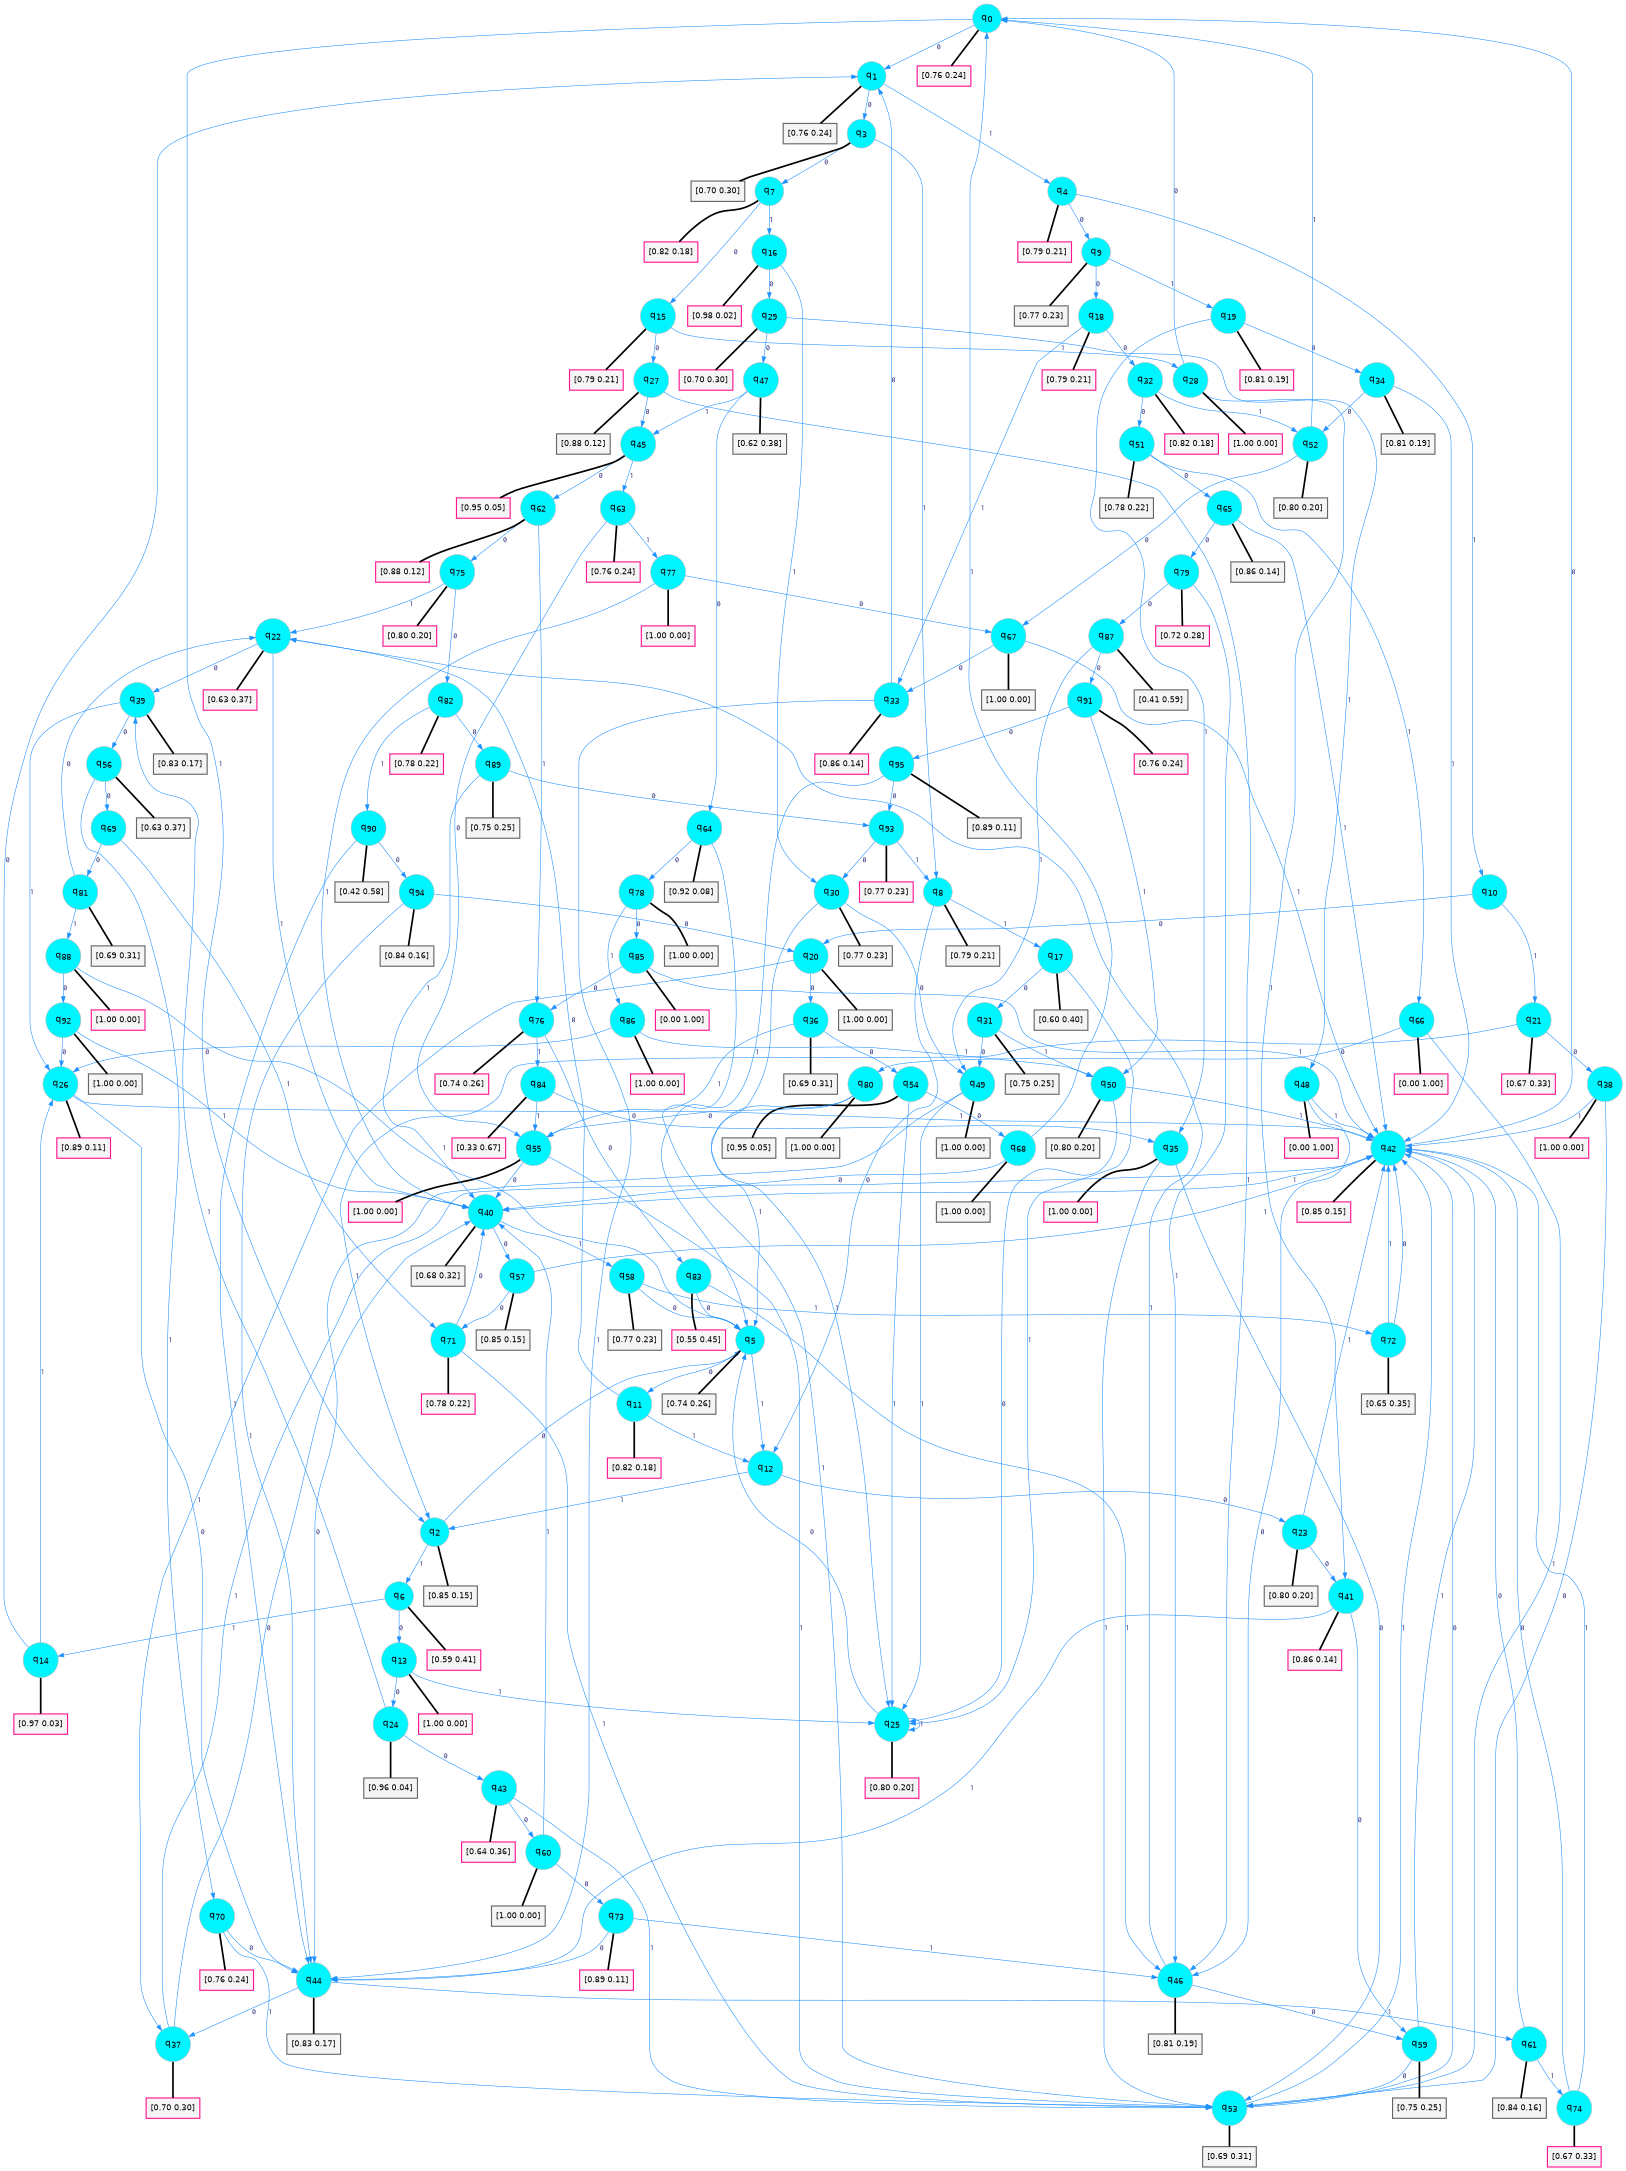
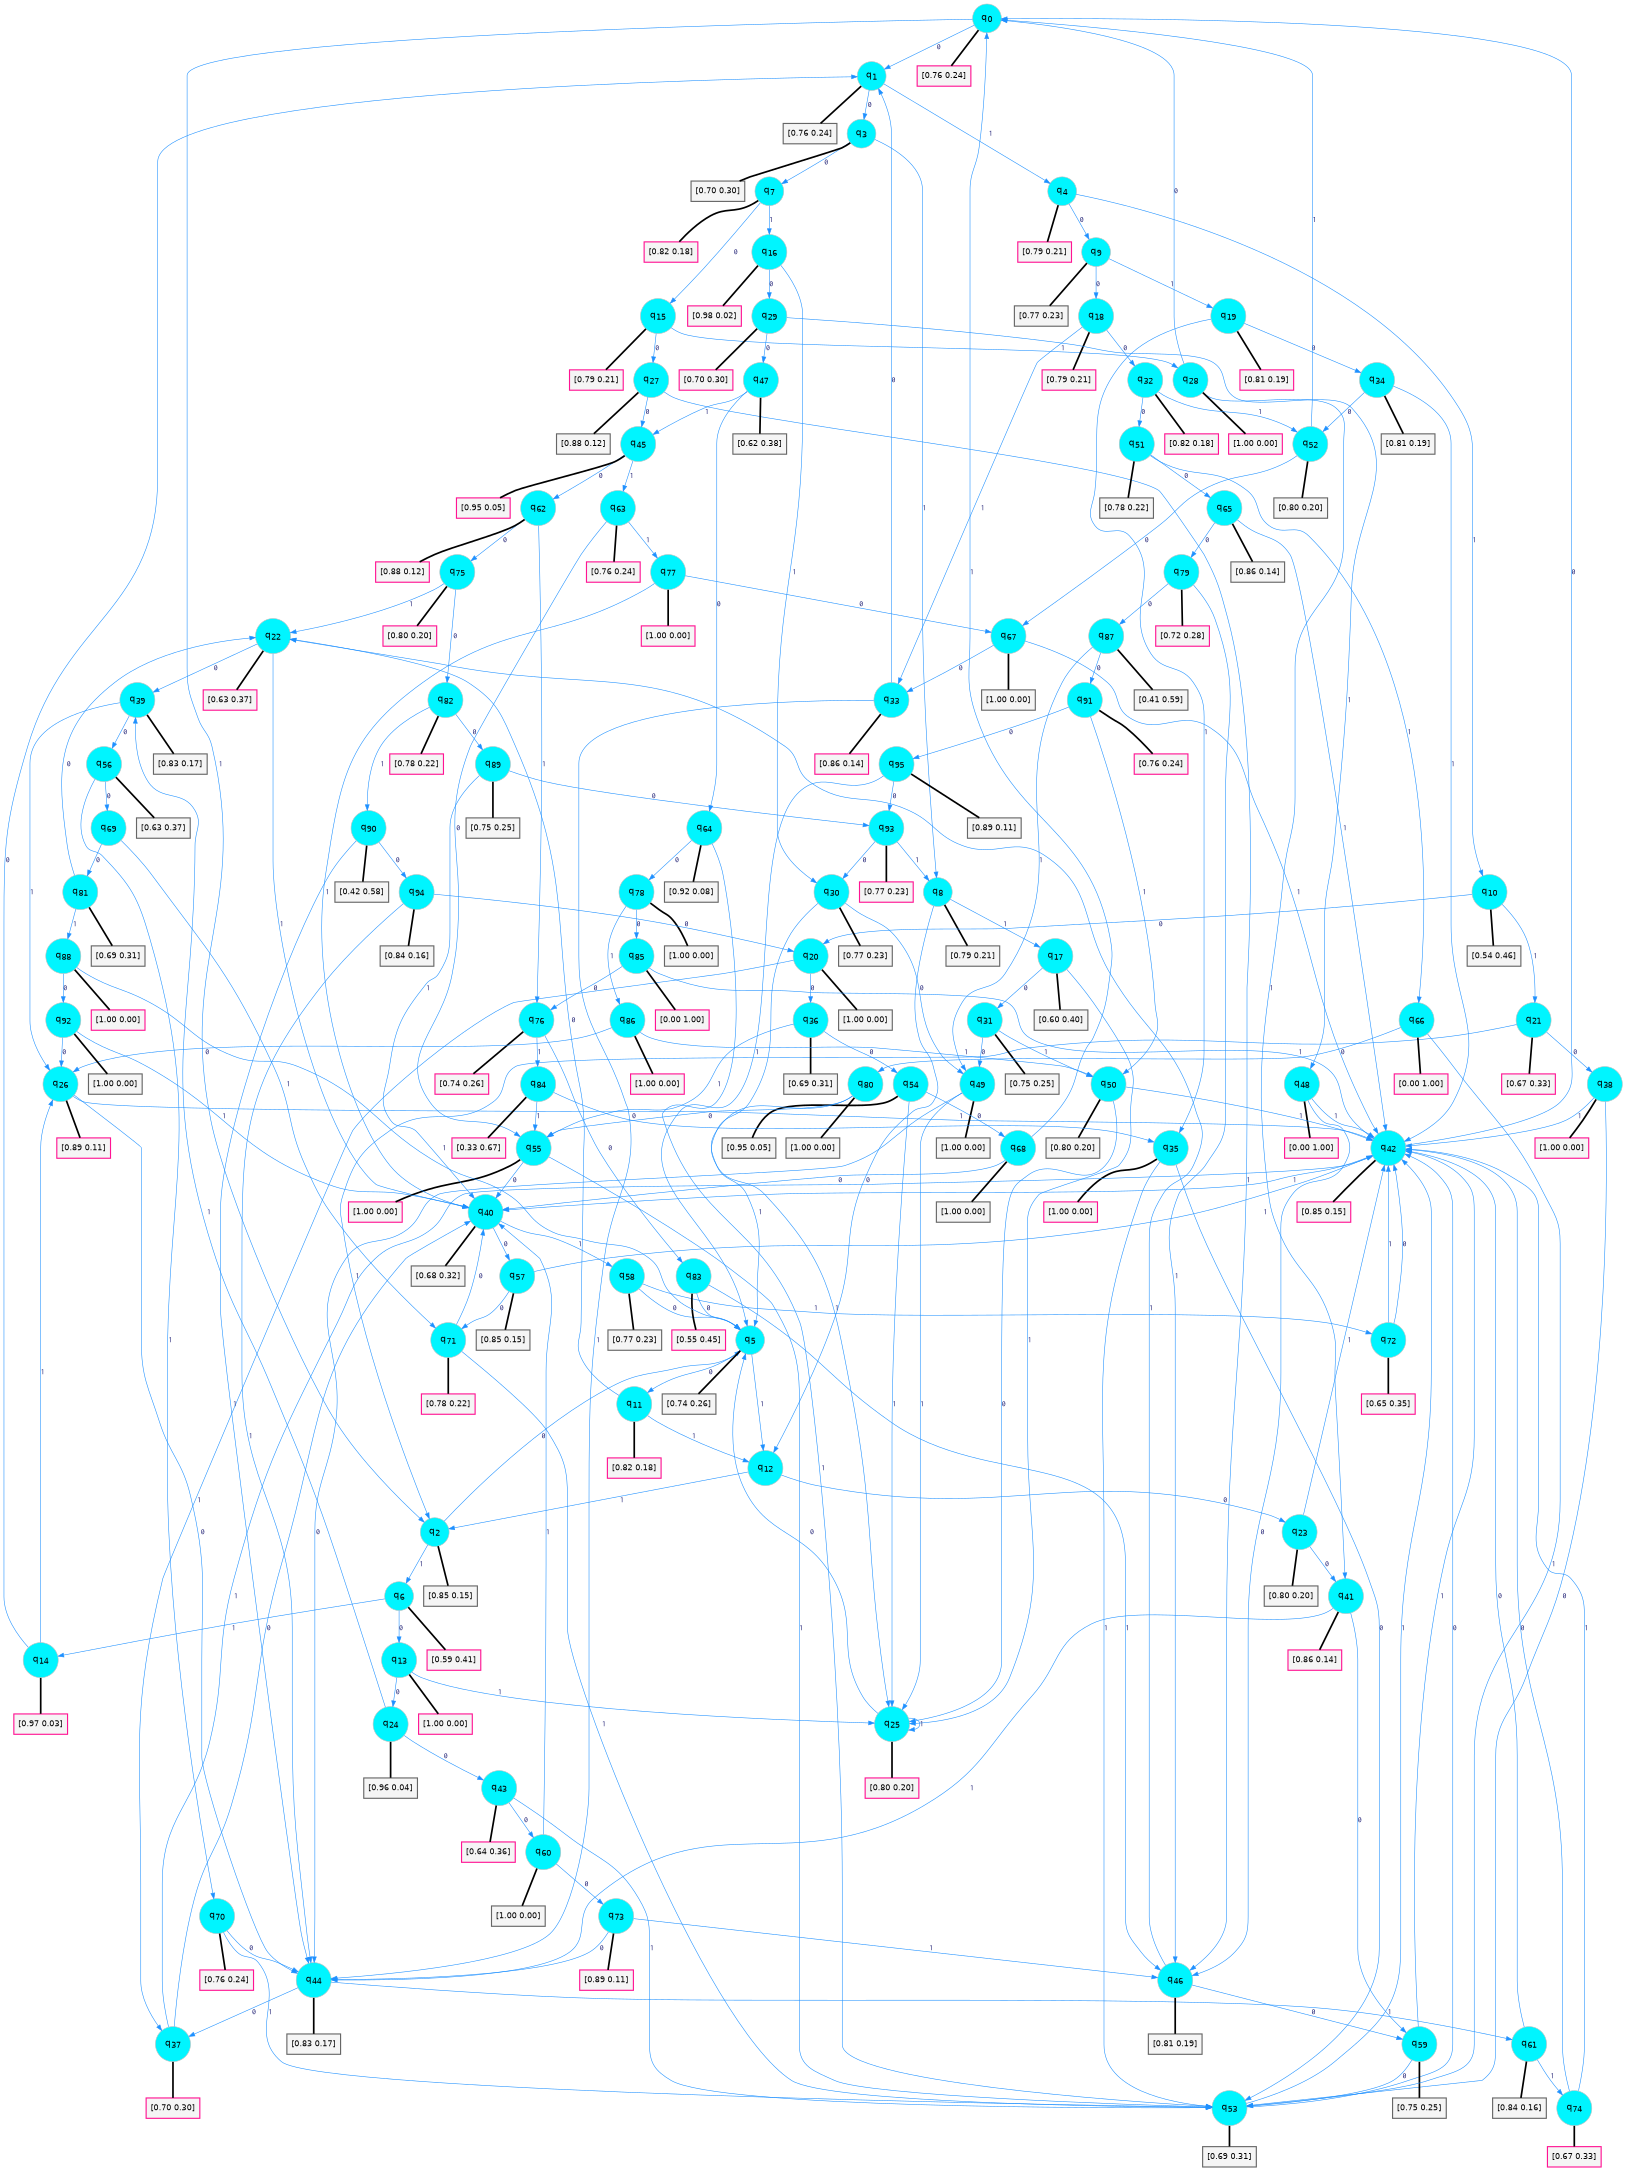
node "[0.54 0.46]": added
node "[0.65 0.35]": color gray40 -> deeppink
